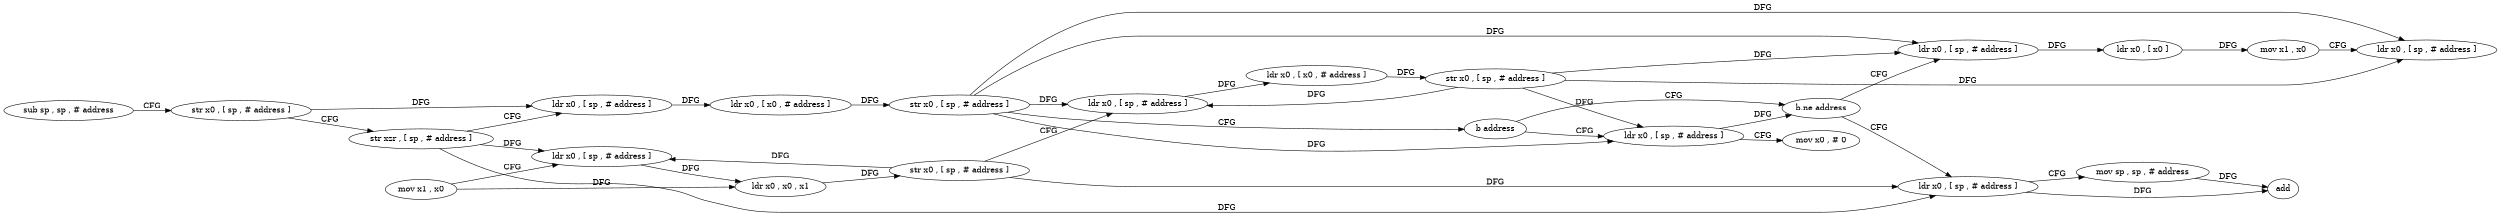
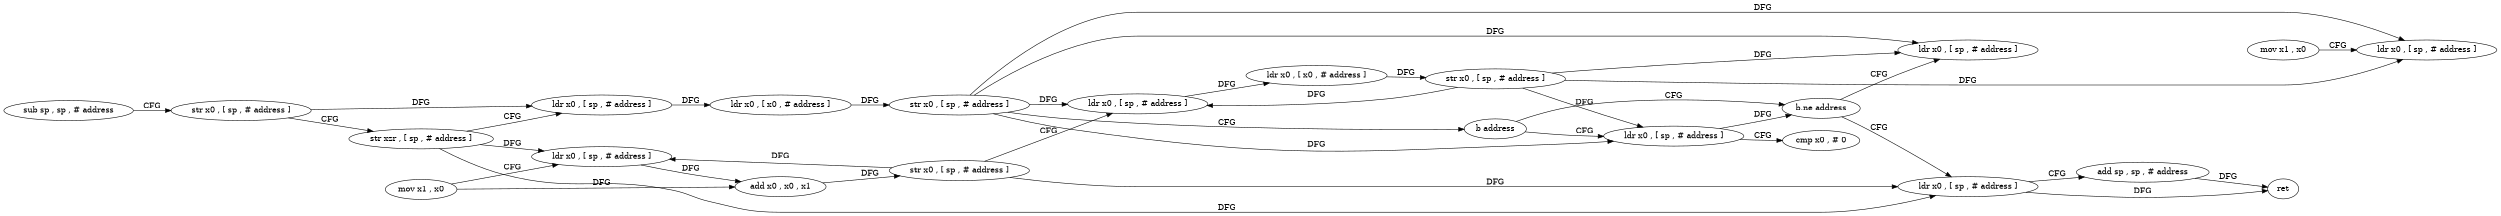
node "ldr x0 , [ x0 ]": removed
node "mov x0 , # 0": label "mov x0 , # 0" -> "cmp x0 , # 0"
node "mov sp , sp , # address": label "mov sp , sp , # address" -> "add sp , sp , # address"
node "ldr x0 , x0 , x1": label "ldr x0 , x0 , x1" -> "add x0 , x0 , x1"
node "add": label "add" -> "ret"
